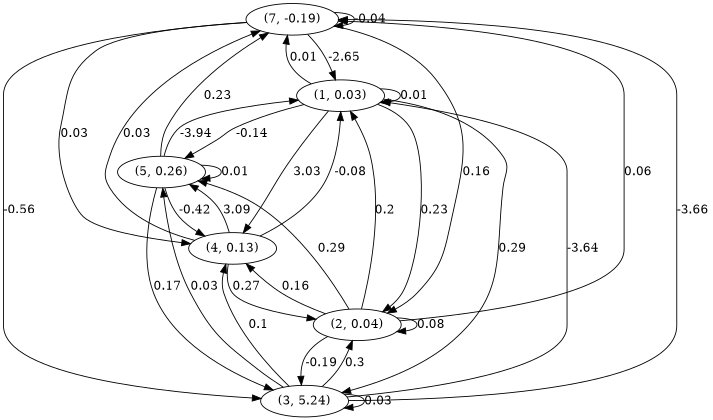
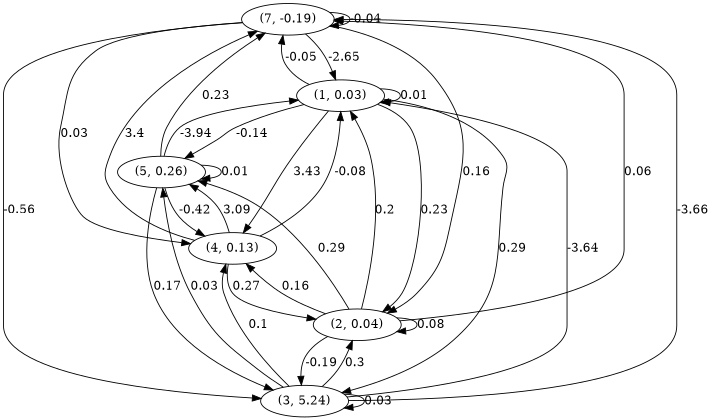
edge "(1, 0.03)" -> "(7, -0.19)": label "0.01" -> "-0.05"
edge "(4, 0.13)" -> "(7, -0.19)": label "0.03" -> "3.4"
edge "(1, 0.03)" -> "(4, 0.13)": label "3.03" -> "3.43"
